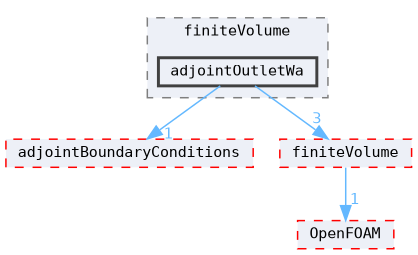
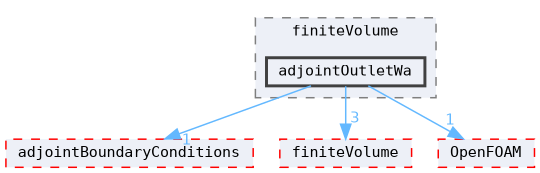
edge "finiteVolume" -> "OpenFOAM": now "adjointOutletWa" -> "OpenFOAM"
